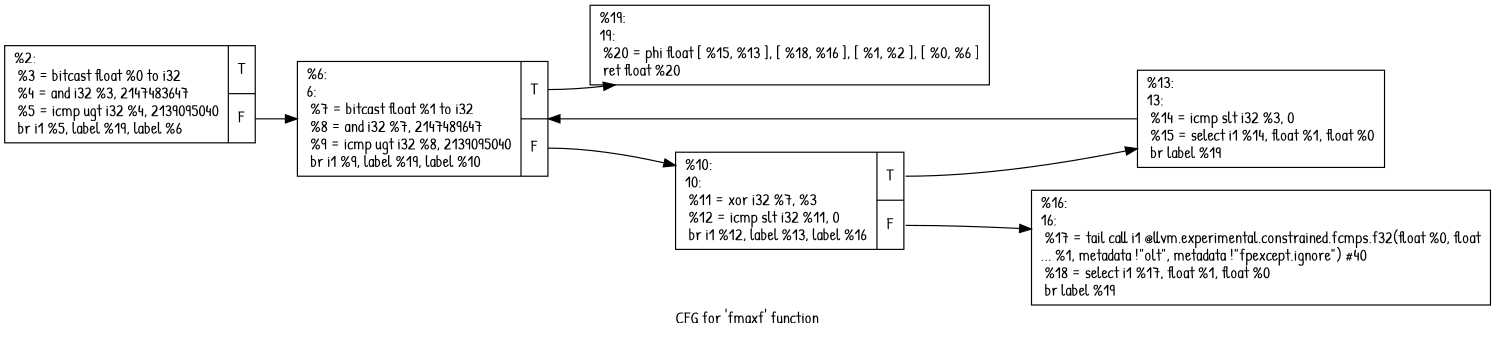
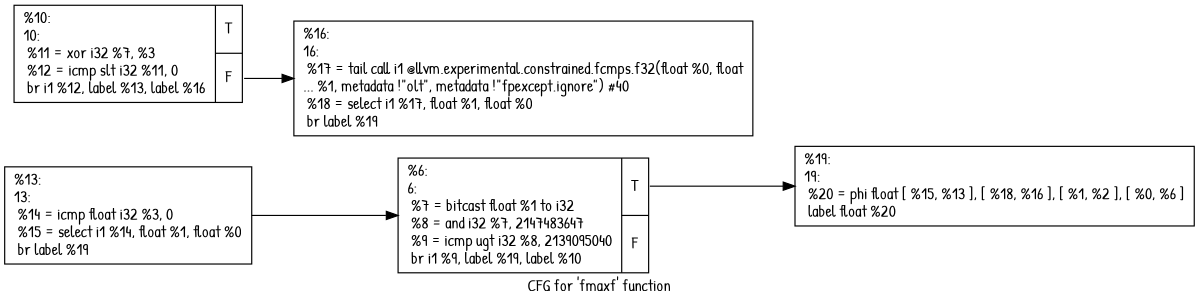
node "%19:": text "ret float %20" -> "label float %20"
node "%2:": removed
node "%13:": text "%14 = icmp slt i32 %3, 0" -> "%14 = icmp float i32 %3, 0"
node "%6:": text "%8 = and i32 %7, 2147489647" -> "%8 = and i32 %7, 2147483647"
edge "%6:" -> "%10:": removed
edge "%10:" -> "%13:": removed
